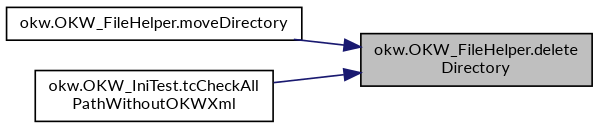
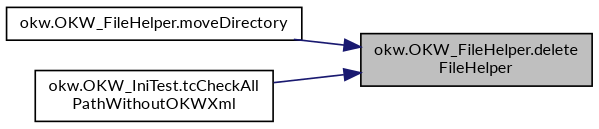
node "okw.OKW_FileHelper.delete Directory": label "okw.OKW_FileHelper.delete Directory" -> "okw.OKW_FileHelper.delete FileHelper"
